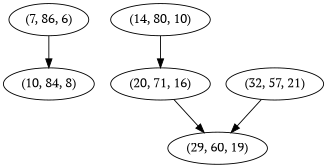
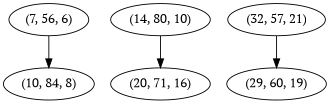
node "(7, 86, 6)": label "(7, 86, 6)" -> "(7, 56, 6)"
edge "(20, 71, 16)" -> "(29, 60, 19)": removed
